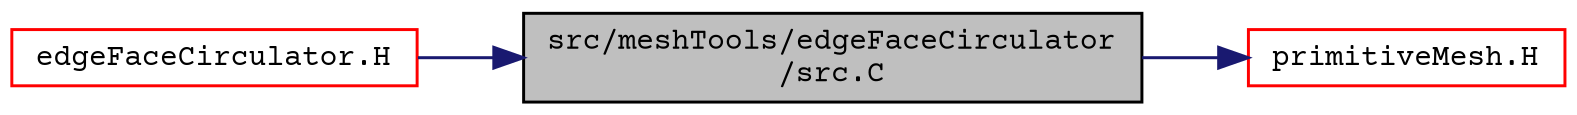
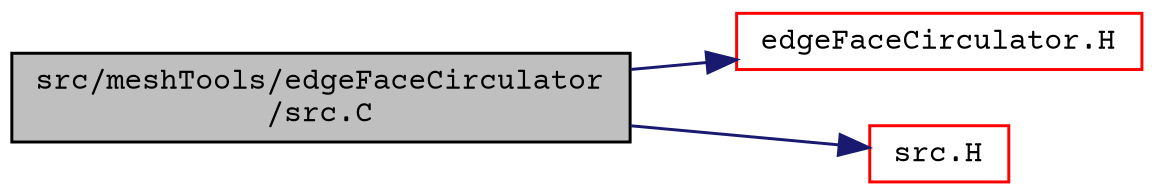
edge "edgeFaceCirculator.H" -> "src/meshTools/edgeFaceCirculator /src.C": reversed
node "primitiveMesh.H": label "primitiveMesh.H" -> "src.H"
